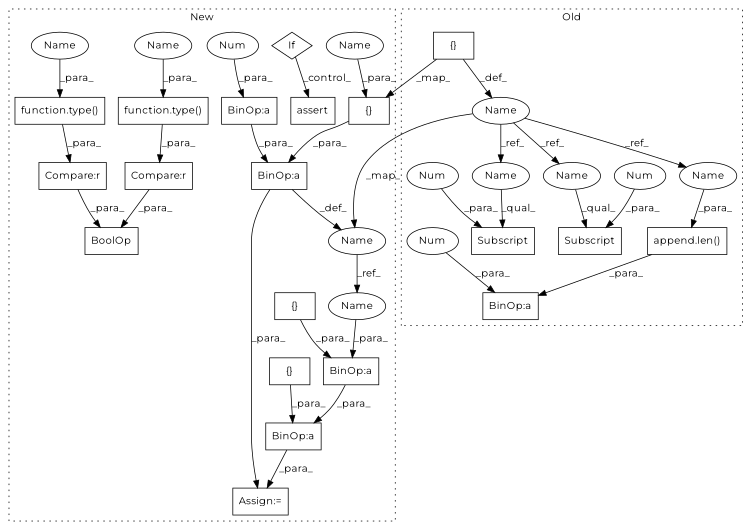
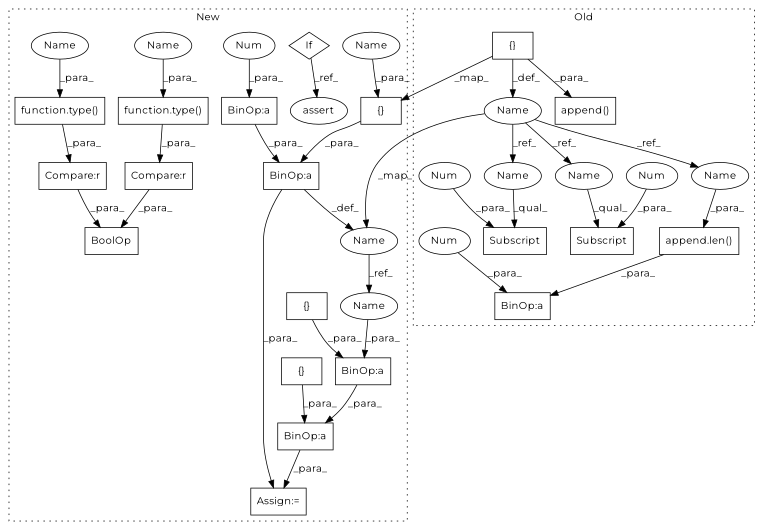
edge "If" -> "assert": label "_control_" -> "_ref_"
node "assert": shape box -> ellipse
node "append()": added
